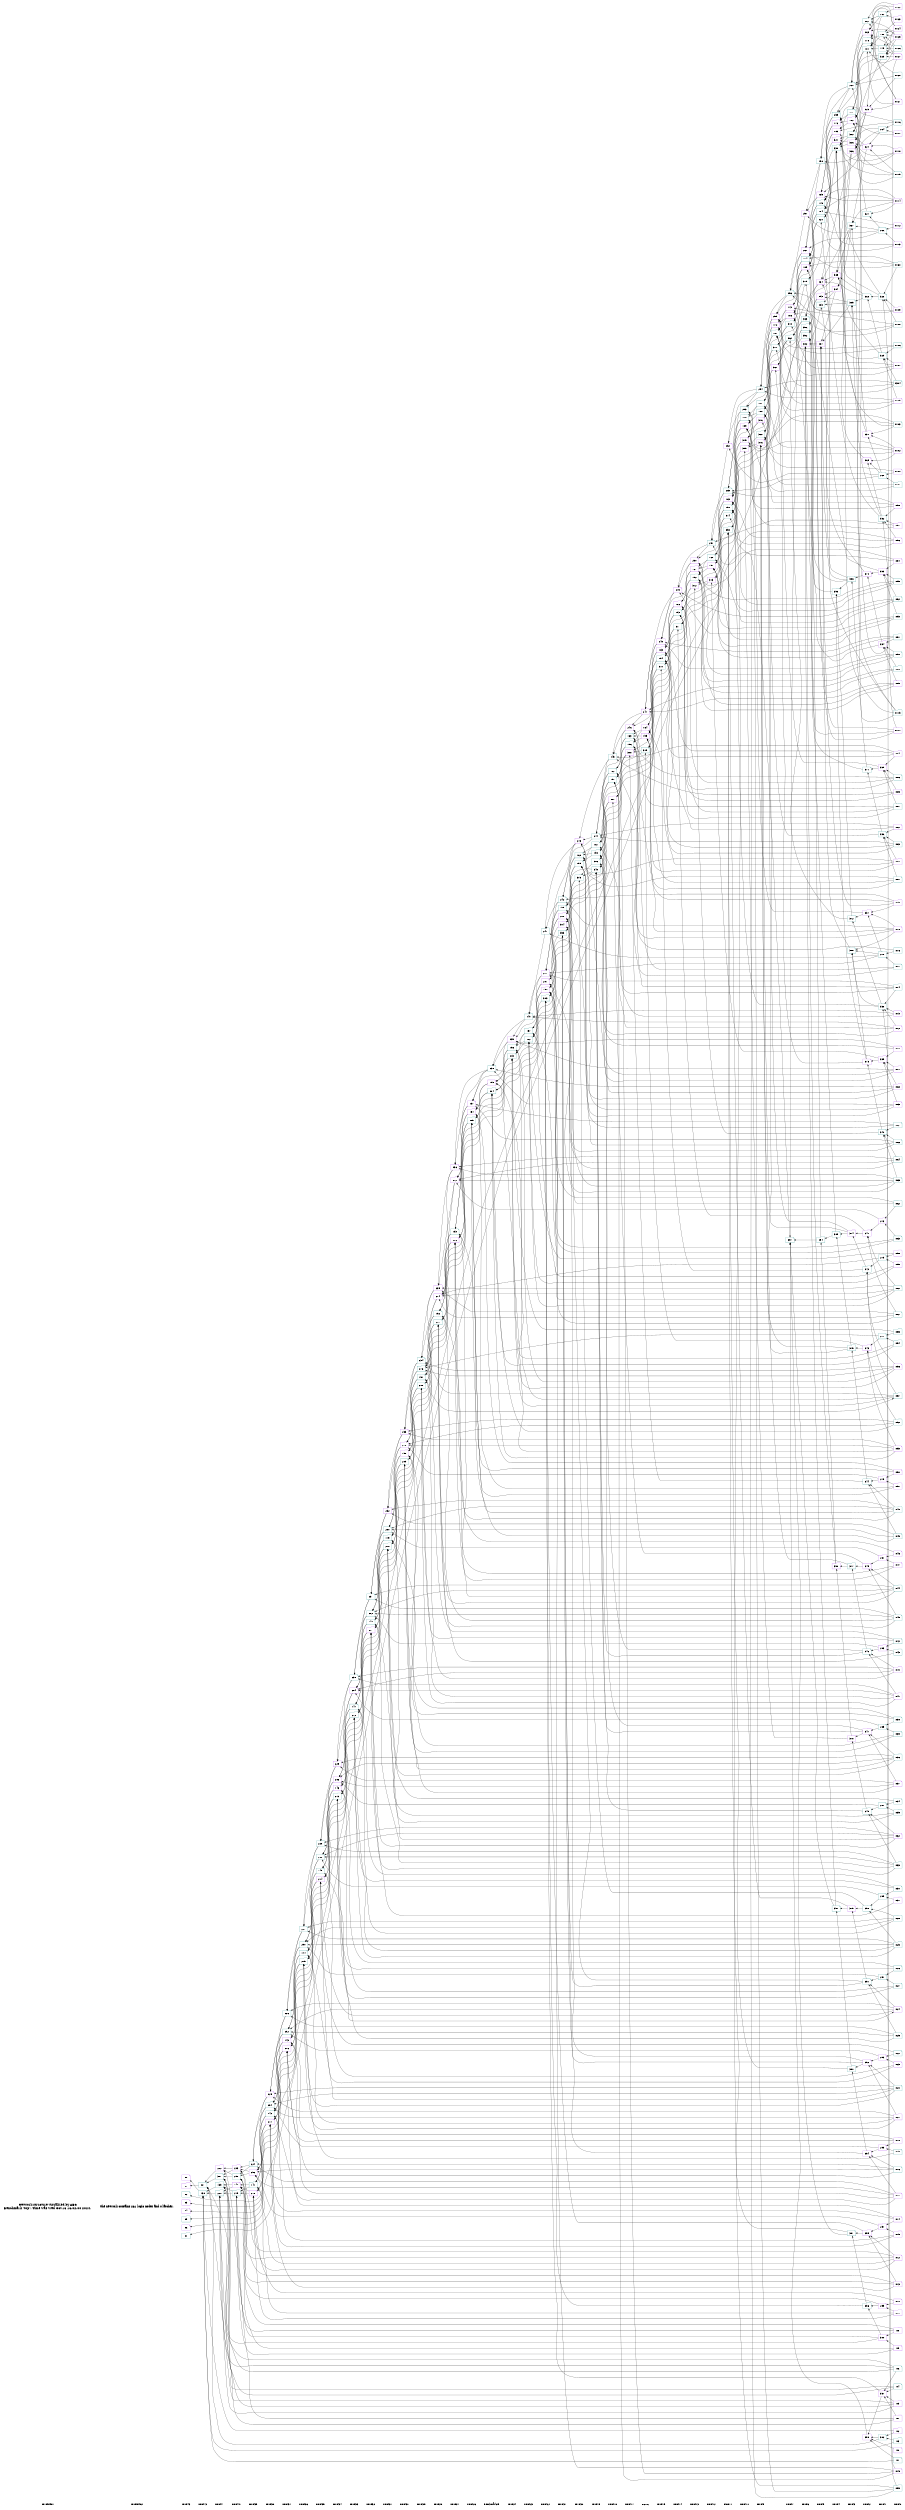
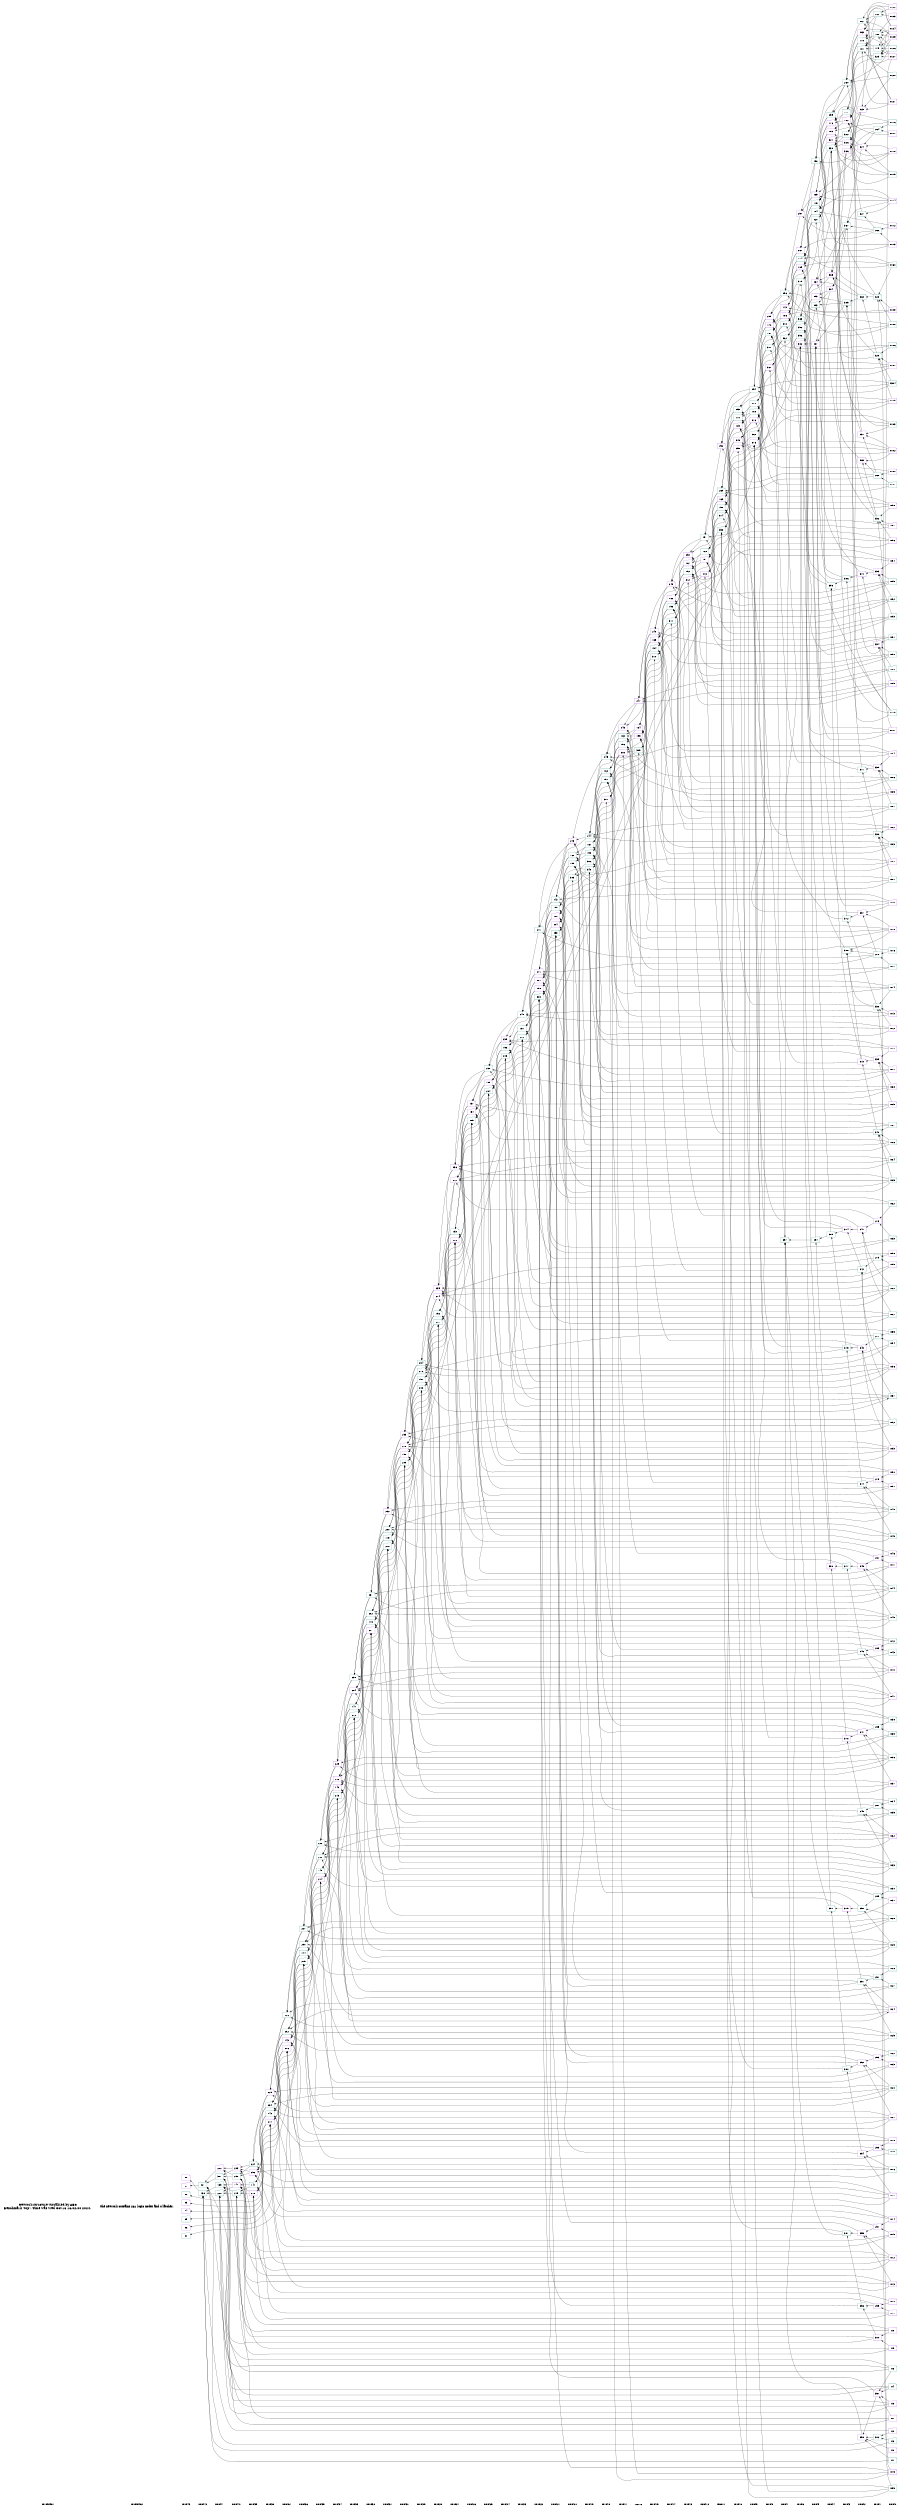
edge "386" -> "396": now "395" -> "396"
node "Level37": label "Level37" -> "Level67"
node "Benchmark25": label "Benchmark25" -> "Level25"
node "Level8": added
